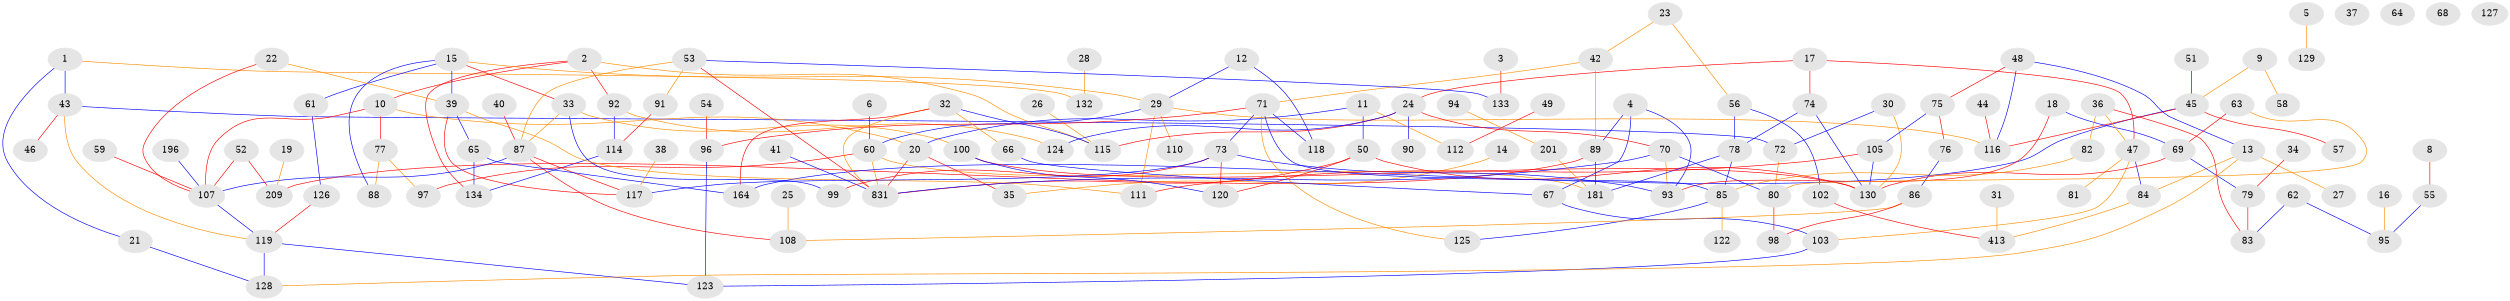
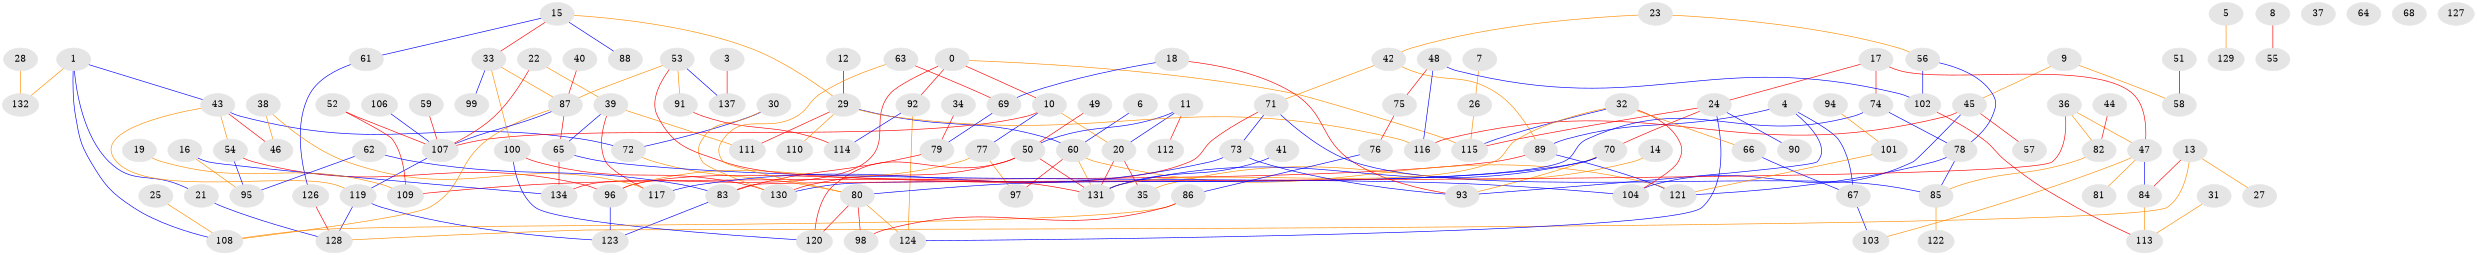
node "2": label "2" -> "0"
node "7": added
edge "51" -- "45": now "51" -- "58"
edge "15" -- "39": removed
edge "48" -- "13": now "48" -- "102"
node "133": label "133" -> "137"
edge "49" -- "112": now "49" -- "50"
edge "43" -- "54": added
edge "38" -- "46": added
edge "10" -- "77": color red -> blue
edge "44" -- "116": now "44" -- "82"
edge "11" -- "112": color darkorange -> red
node "196": label "196" -> "106"
edge "29" -- "111": color darkorange -> red
node "118": removed
node "201": label "201" -> "101"
node "105": removed
edge "77" -- "88": now "77" -- "96"
edge "13" -- "84": color darkorange -> red
edge "65" -- "134": color blue -> red
edge "73" -- "99": removed
edge "73" -- "120": now "80" -- "120"
edge "114" -- "134": now "16" -- "134"
edge "69" -- "130": removed
edge "87" -- "117": now "87" -- "65"
edge "1" -- "108": added
node "209": label "209" -> "109"
node "164": label "164" -> "104"
node "831": label "831" -> "131"
node "181": label "181" -> "121"
edge "87" -- "108": color red -> darkorange
edge "80" -- "124": added
edge "126" -- "119": now "126" -- "128"
edge "55" -- "95": now "54" -- "95"
node "125": removed
node "413": label "413" -> "113"
edge "103" -- "123": now "83" -- "123"
